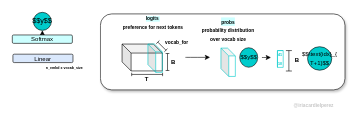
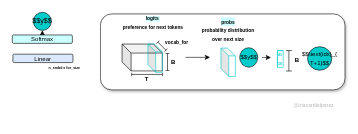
node "probs probability distribution over vocab size": label "probs probability distribution over vocab size" -> "probs probability distribution over next size"
node "n_embd x vocab_size": label "n_embd x vocab_size" -> "n_embd x for_size"
